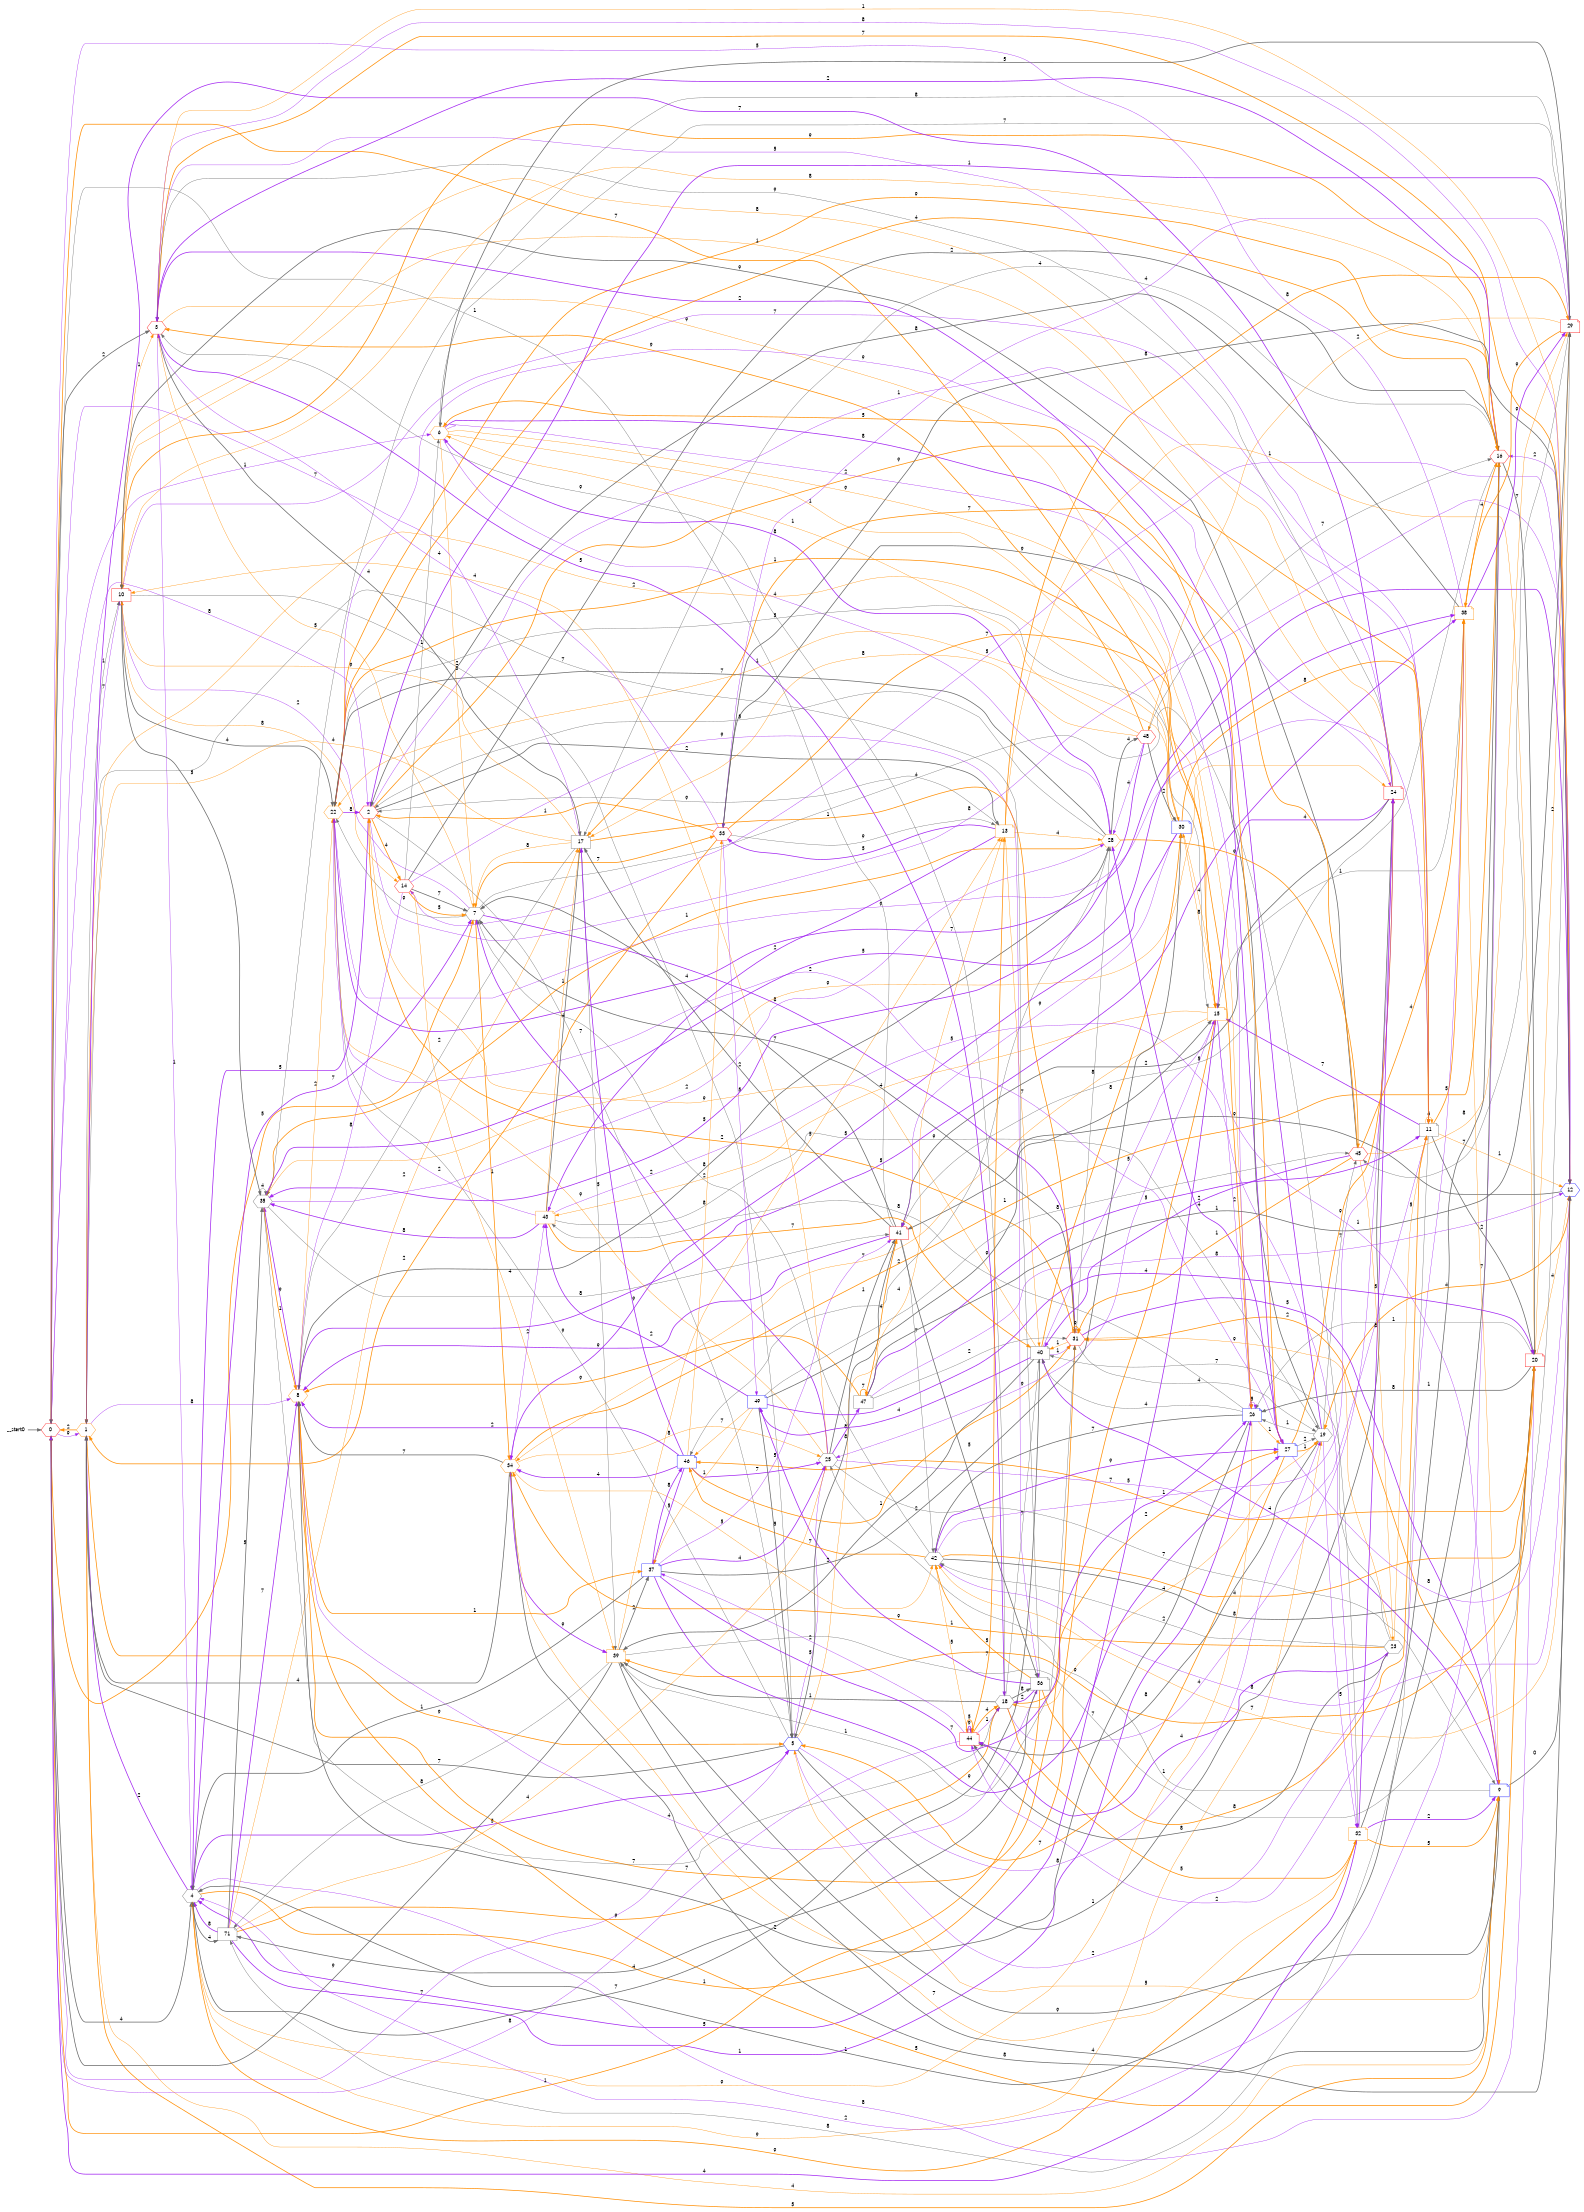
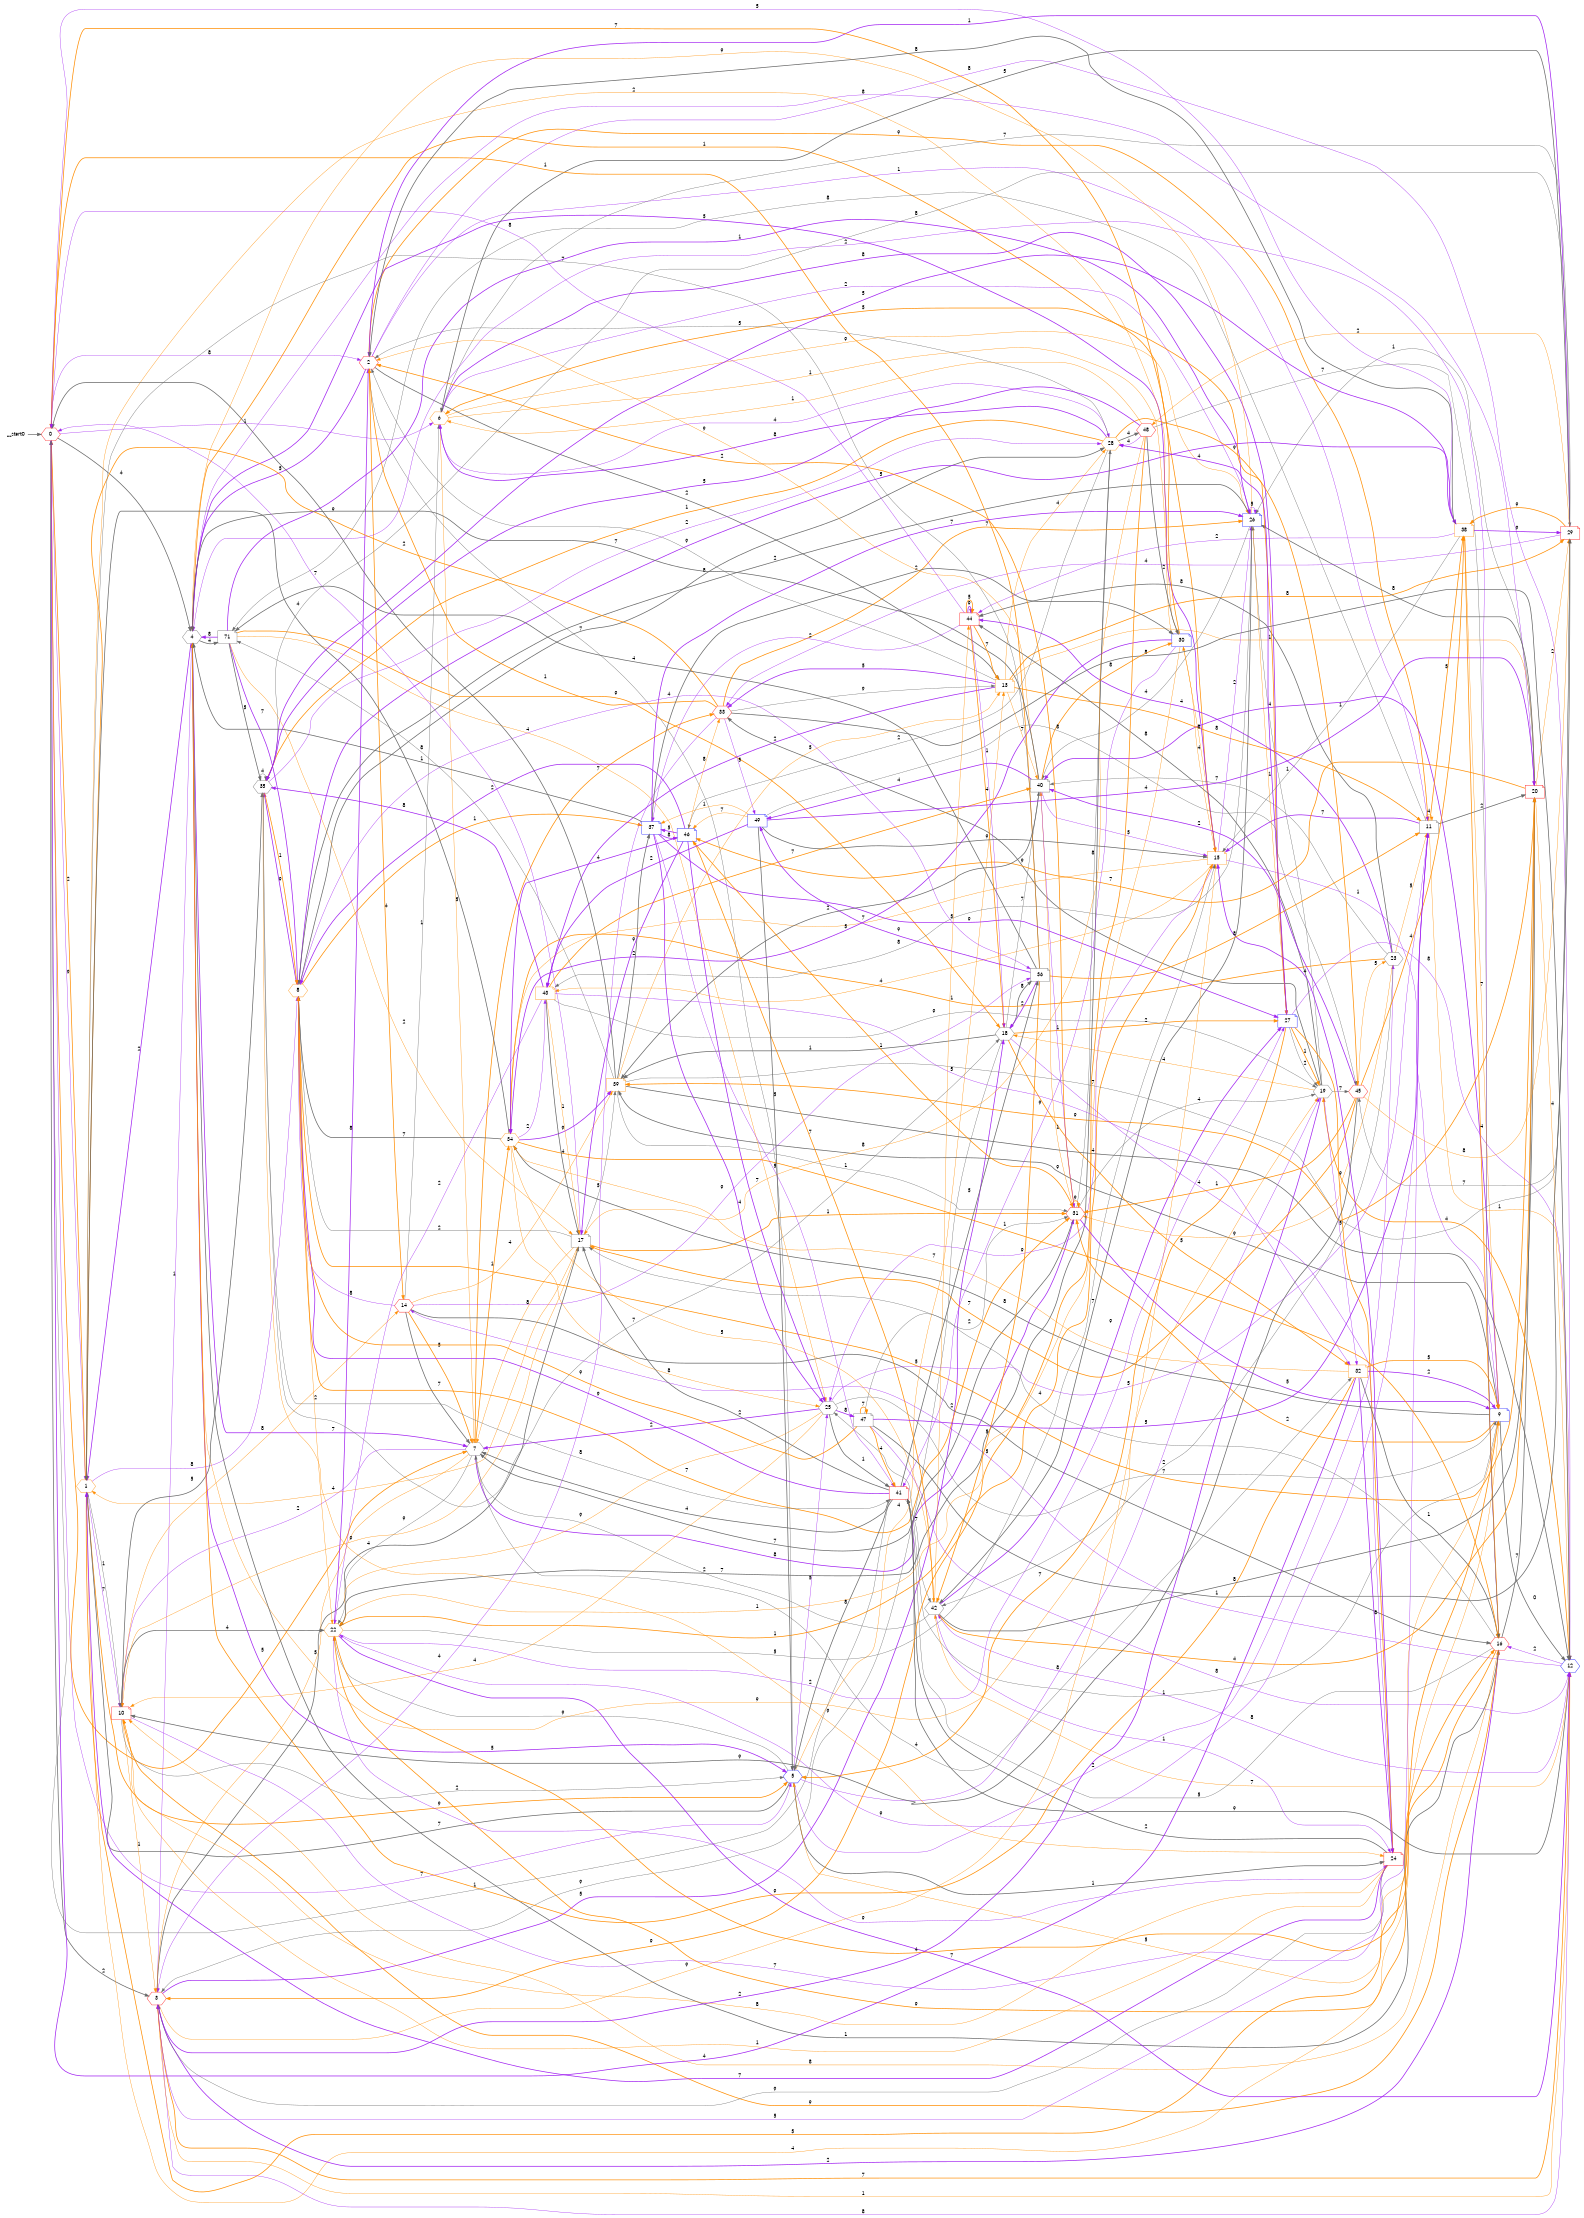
edge "30" -> "11": now "13" -> "11"
